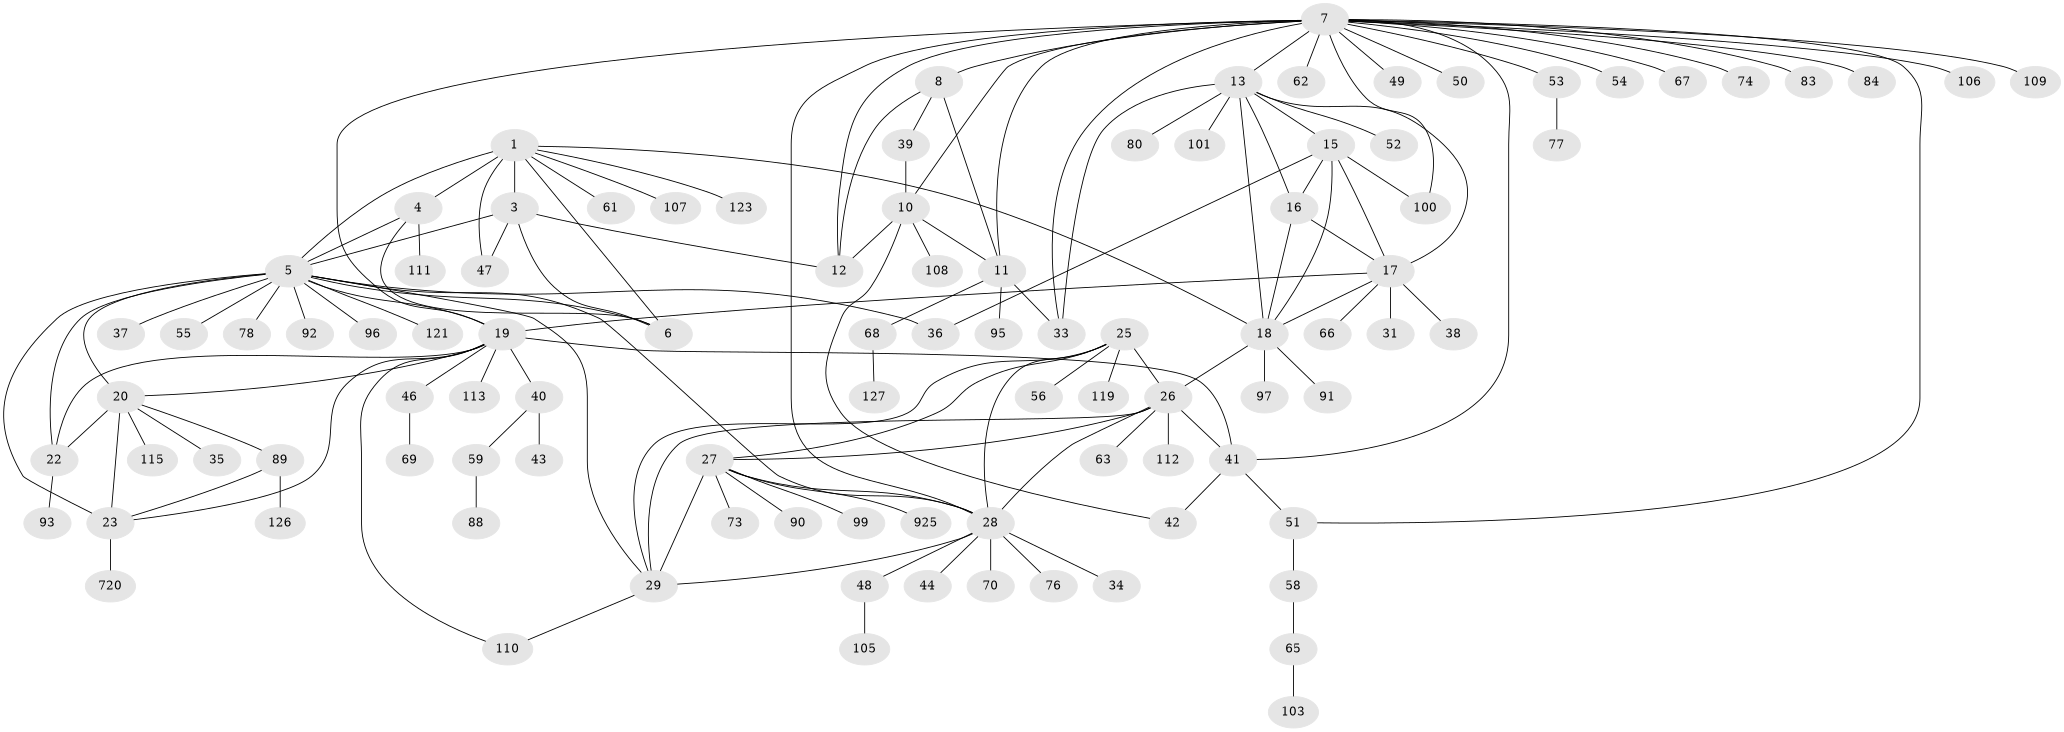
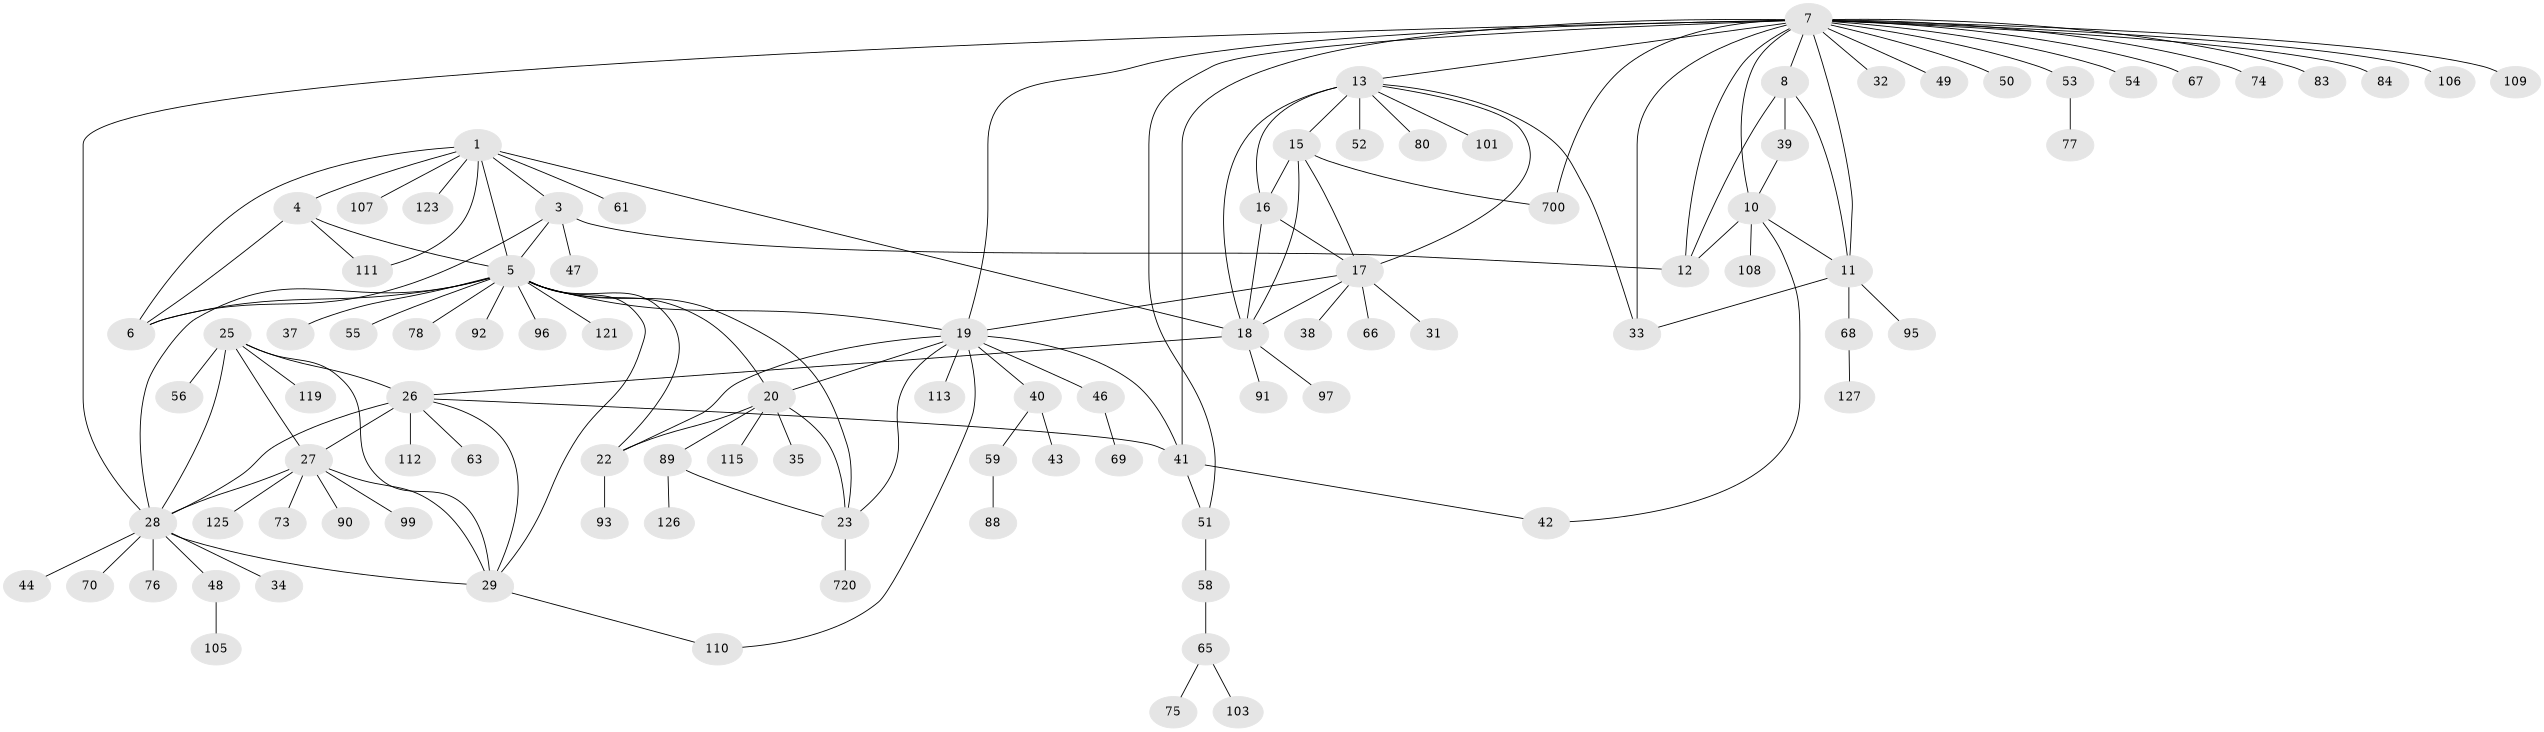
node "62": label "62" -> "32"
edge "1" -- "47": now "1" -- "111"
node "100": label "100" -> "700"
node "36": removed
node "925": label "925" -> "125"
node "75": added
